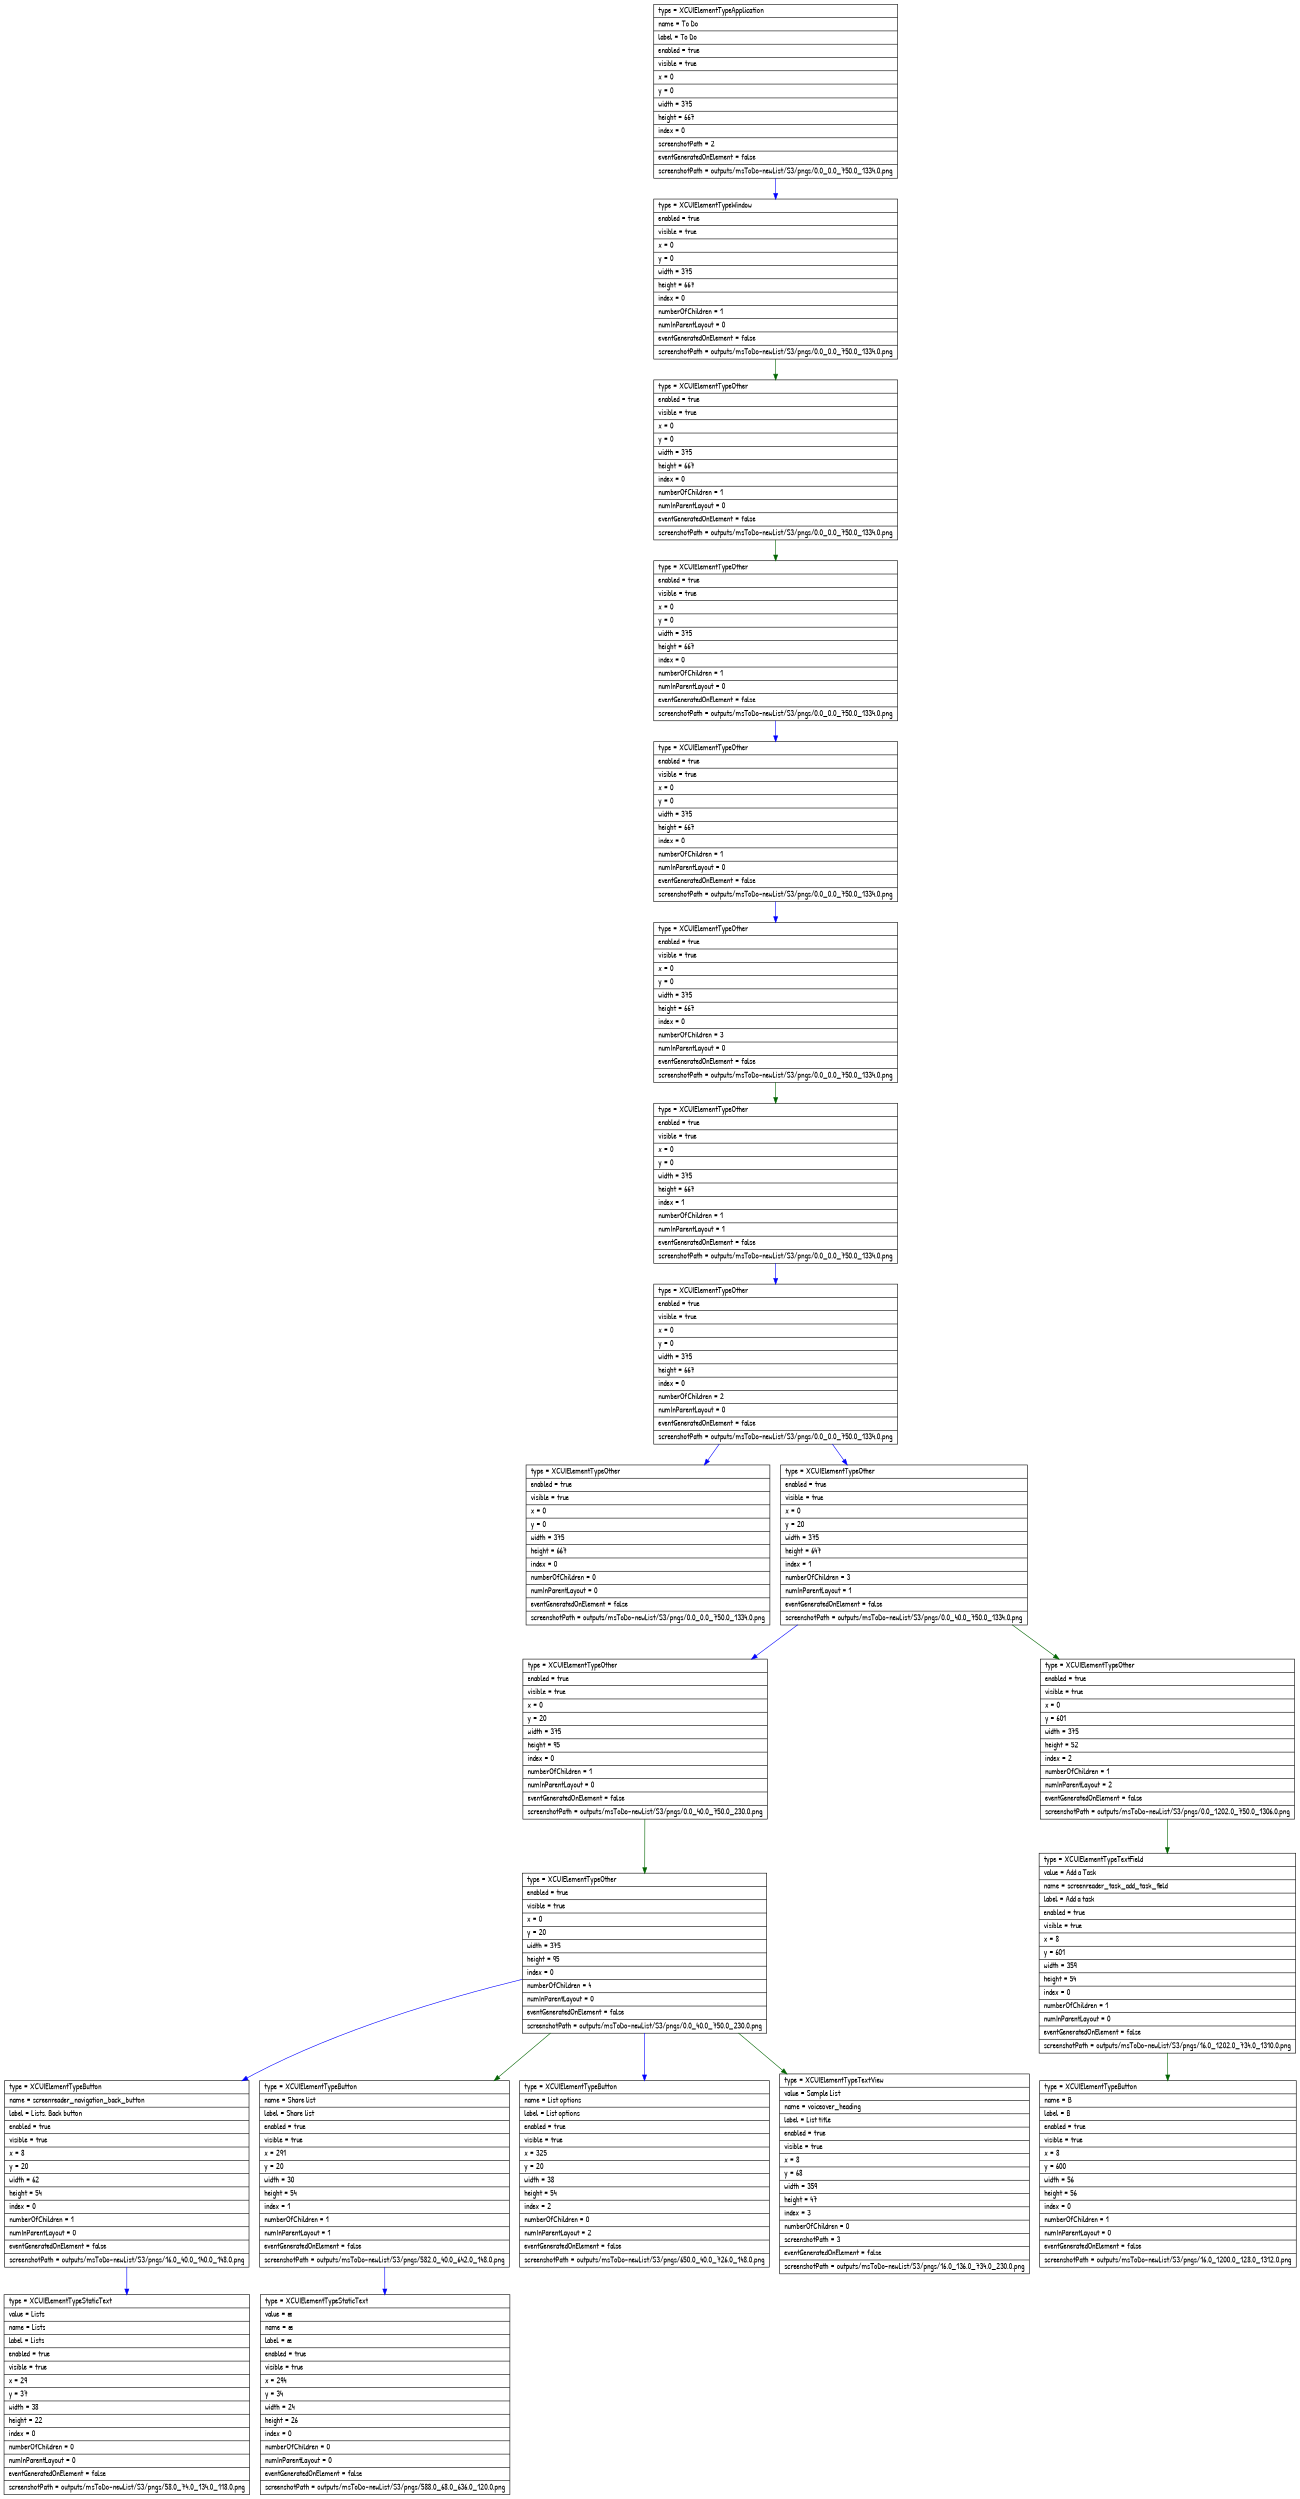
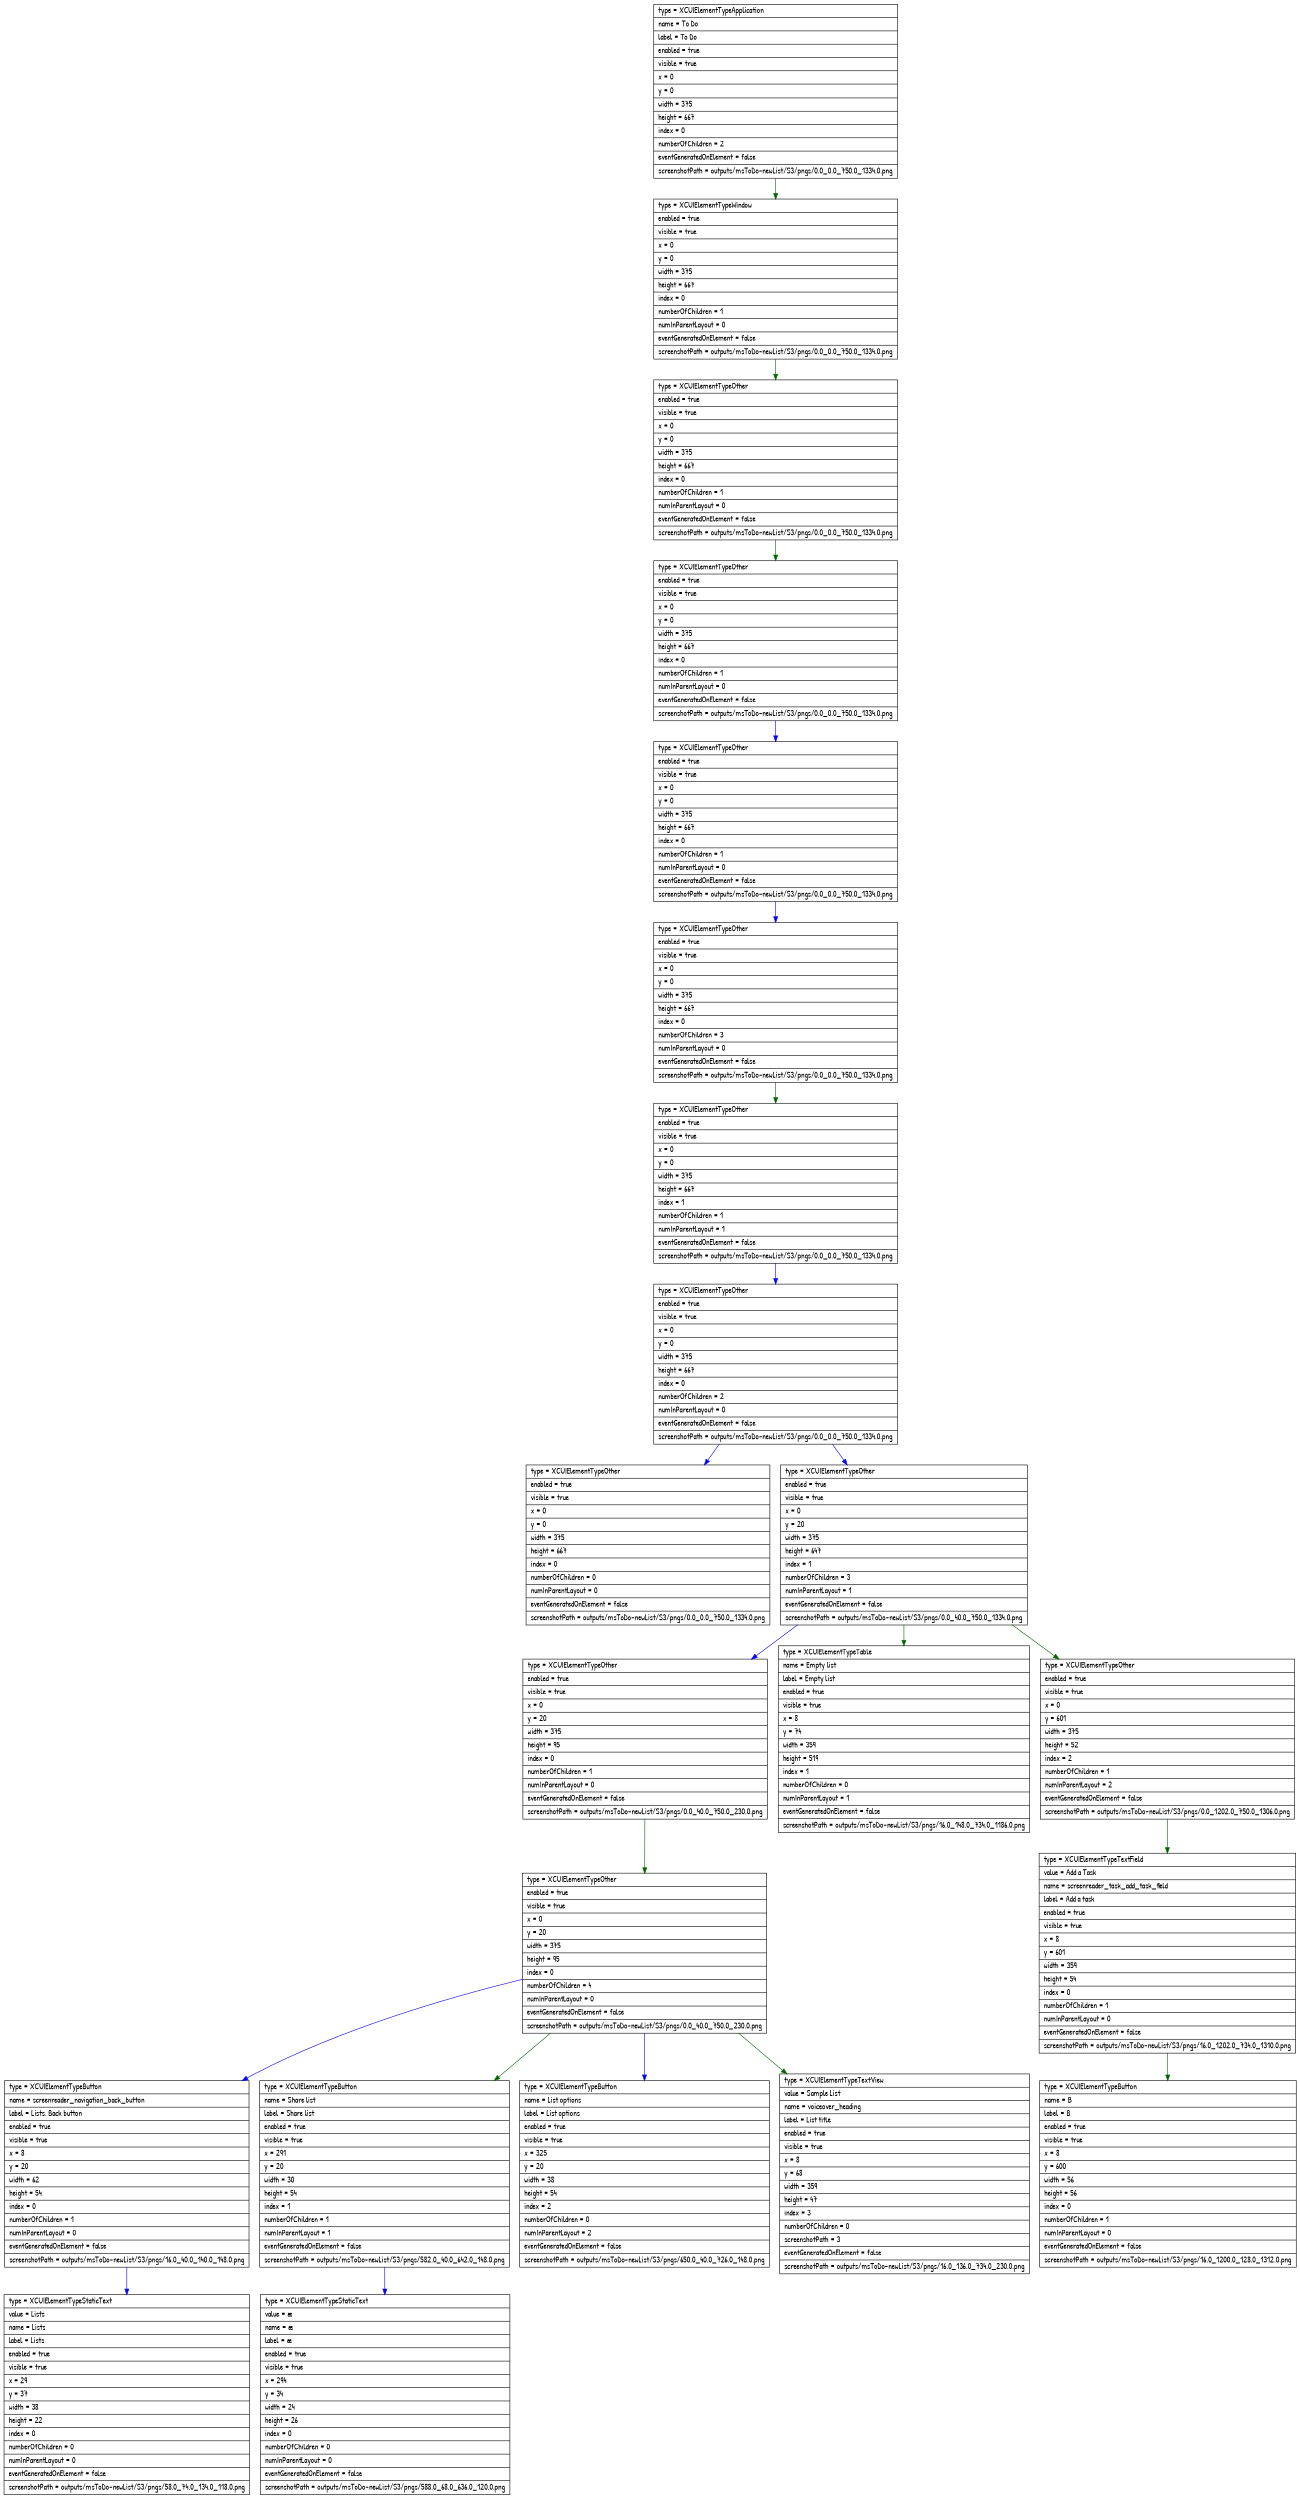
node "type = XCUIElementTypeApplication": text "screenshotPath = 2" -> "numberOfChildren = 2"
edge "type = XCUIElementTypeApplication" -> "type = XCUIElementTypeWindow": color blue -> darkgreen
node "type = XCUIElementTypeTable": added
